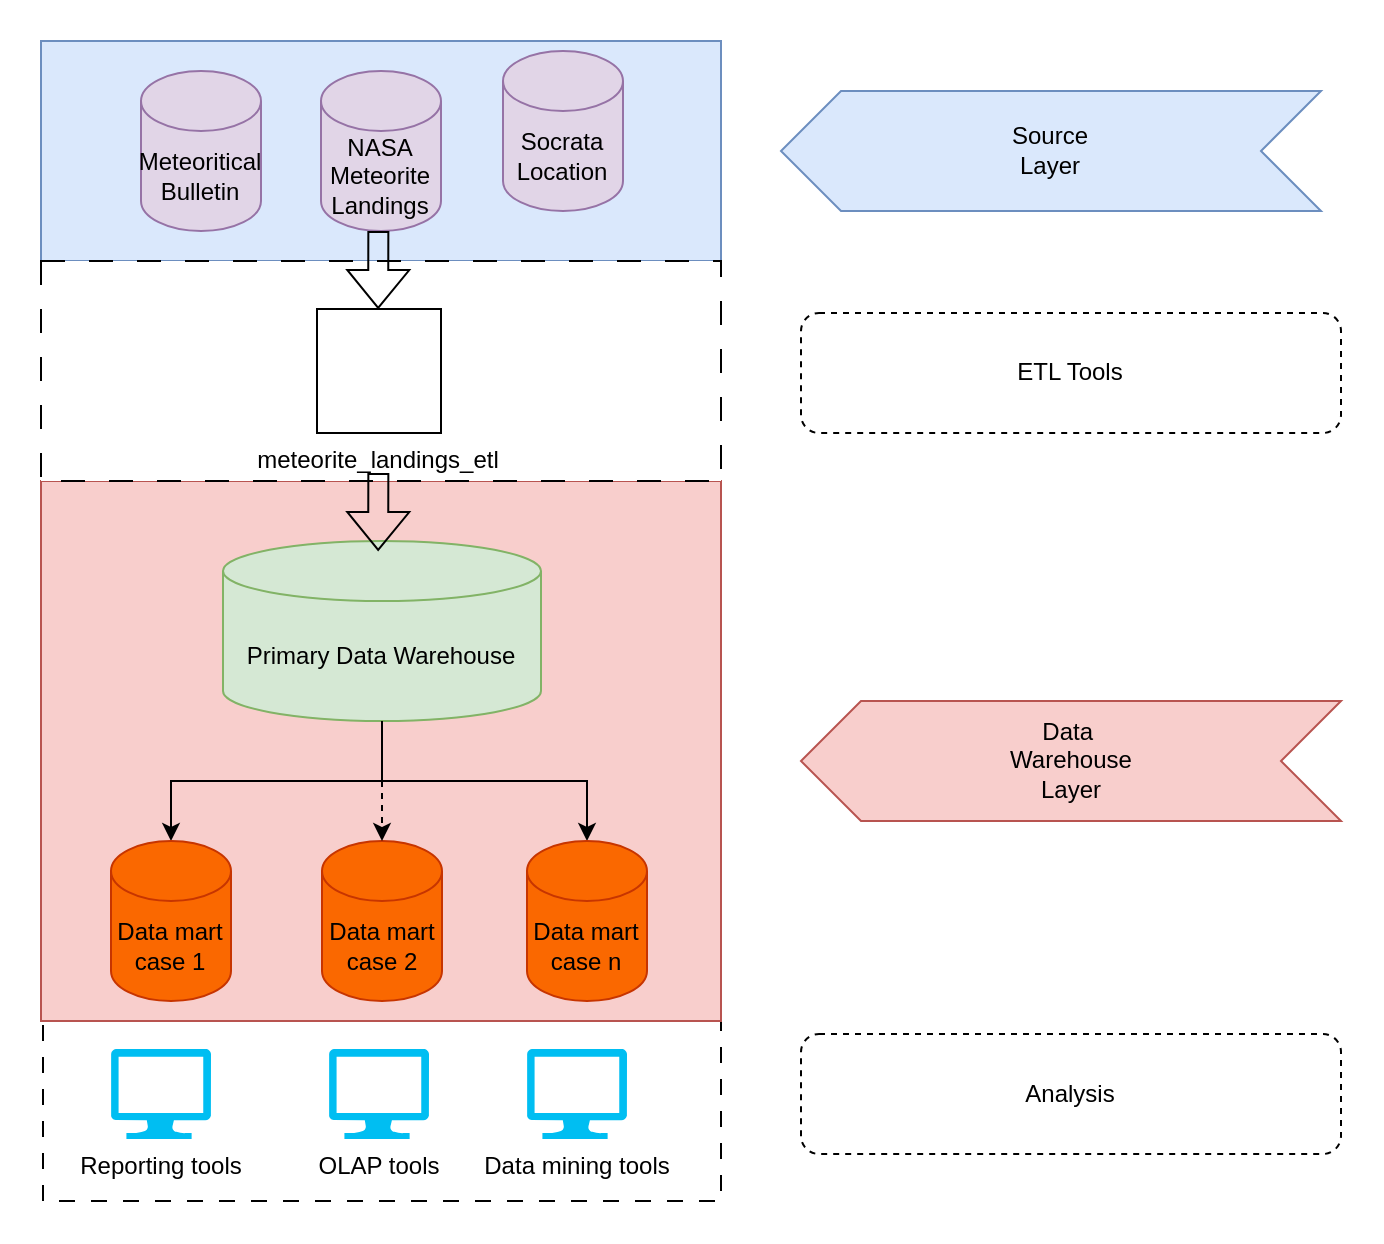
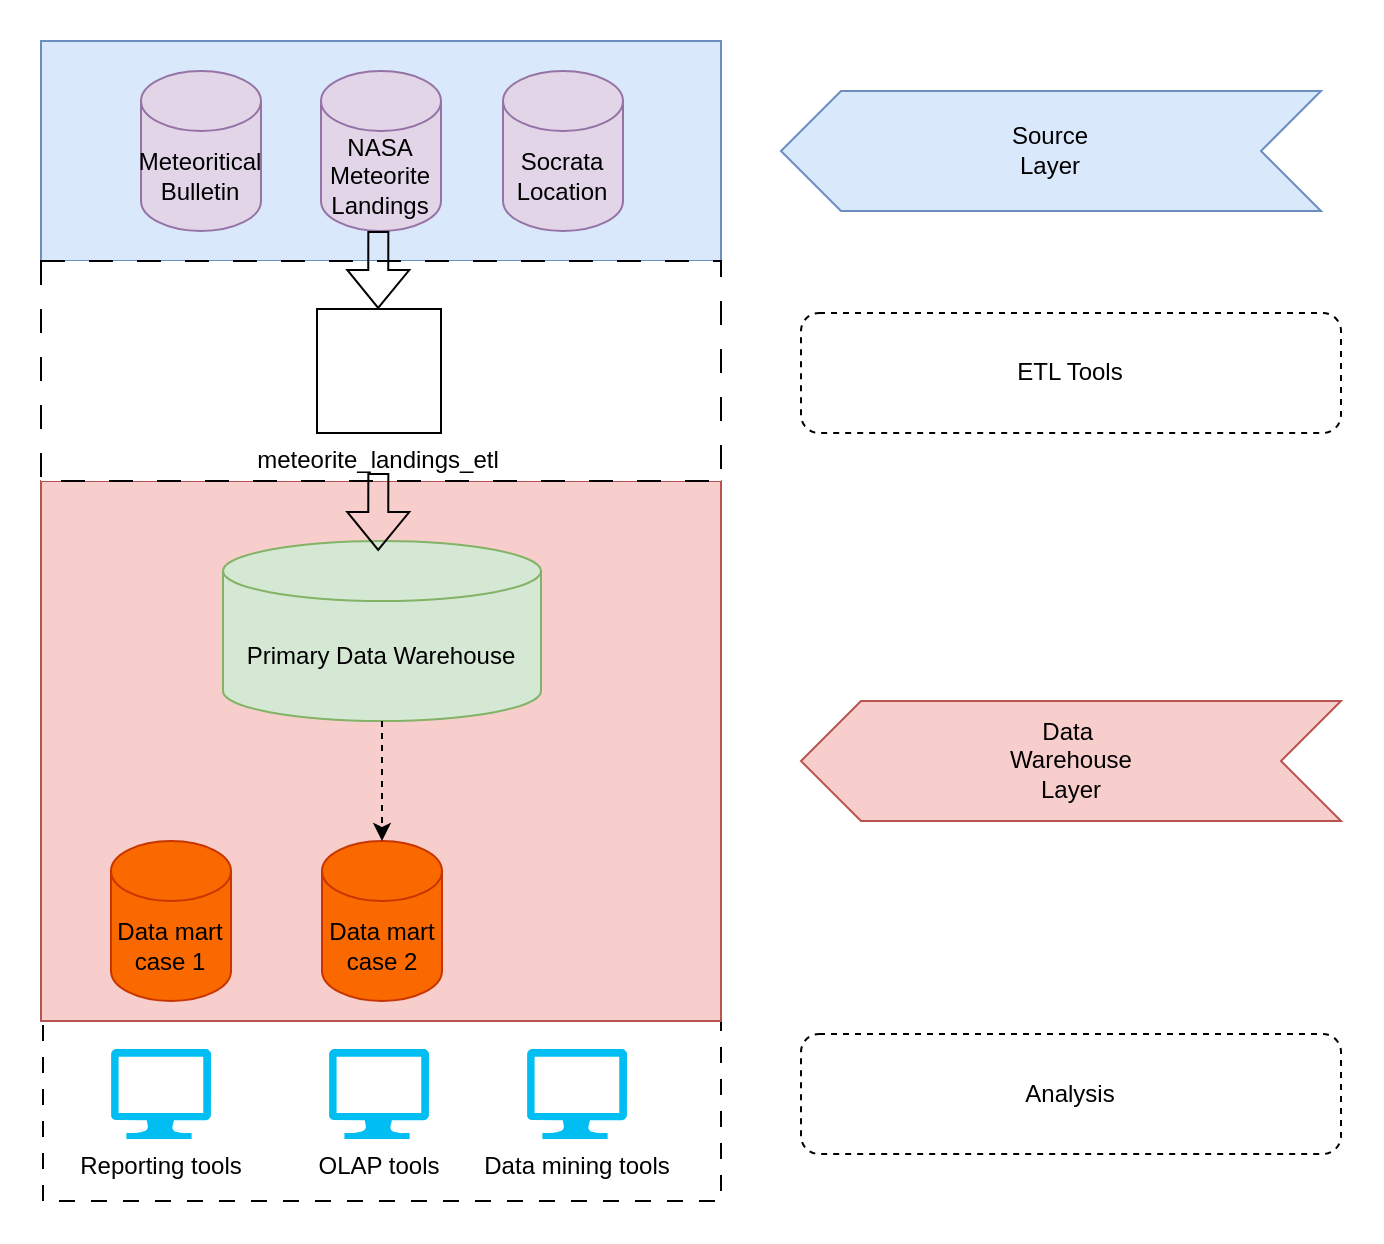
node "Socrata Location": moved (563, 131) -> (563, 151)
edge "Primary Data Warehouse" -> "Data mart case 1": removed
edge "Primary Data Warehouse" -> "Data mart case n": removed
node "Data mart case n": removed
